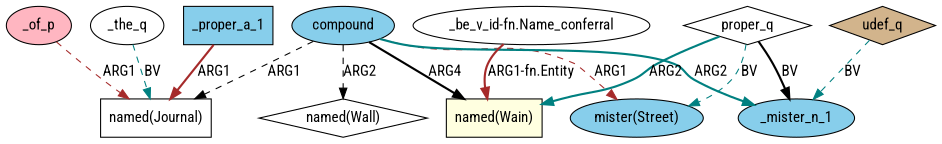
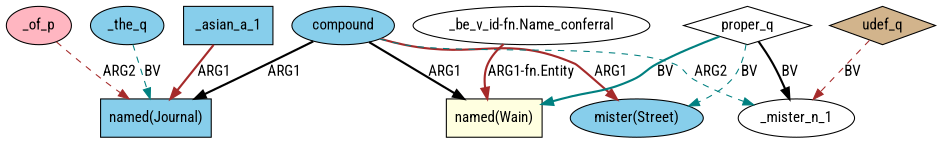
node "_the_q": fillcolor white -> skyblue
node "_proper_a_1": label "_proper_a_1" -> "_asian_a_1"
edge "compound" -> "_mister_n_1": style bold -> dashed
edge "compound" -> "mister(Street)": style dashed -> bold
edge "udef_q" -> "_mister_n_1": color teal -> brown
edge "compound" -> "named(Journal)": style dashed -> bold
edge "_of_p" -> "named(Journal)": label "ARG1" -> "ARG2"
edge "compound" -> "named(Wain)": label "ARG4" -> "ARG1"
edge "proper_q" -> "named(Wain)": label "ARG2" -> "BV"
node "named(Journal)": fillcolor white -> skyblue
node "named(Wall)": removed
node "_mister_n_1": fillcolor skyblue -> white
